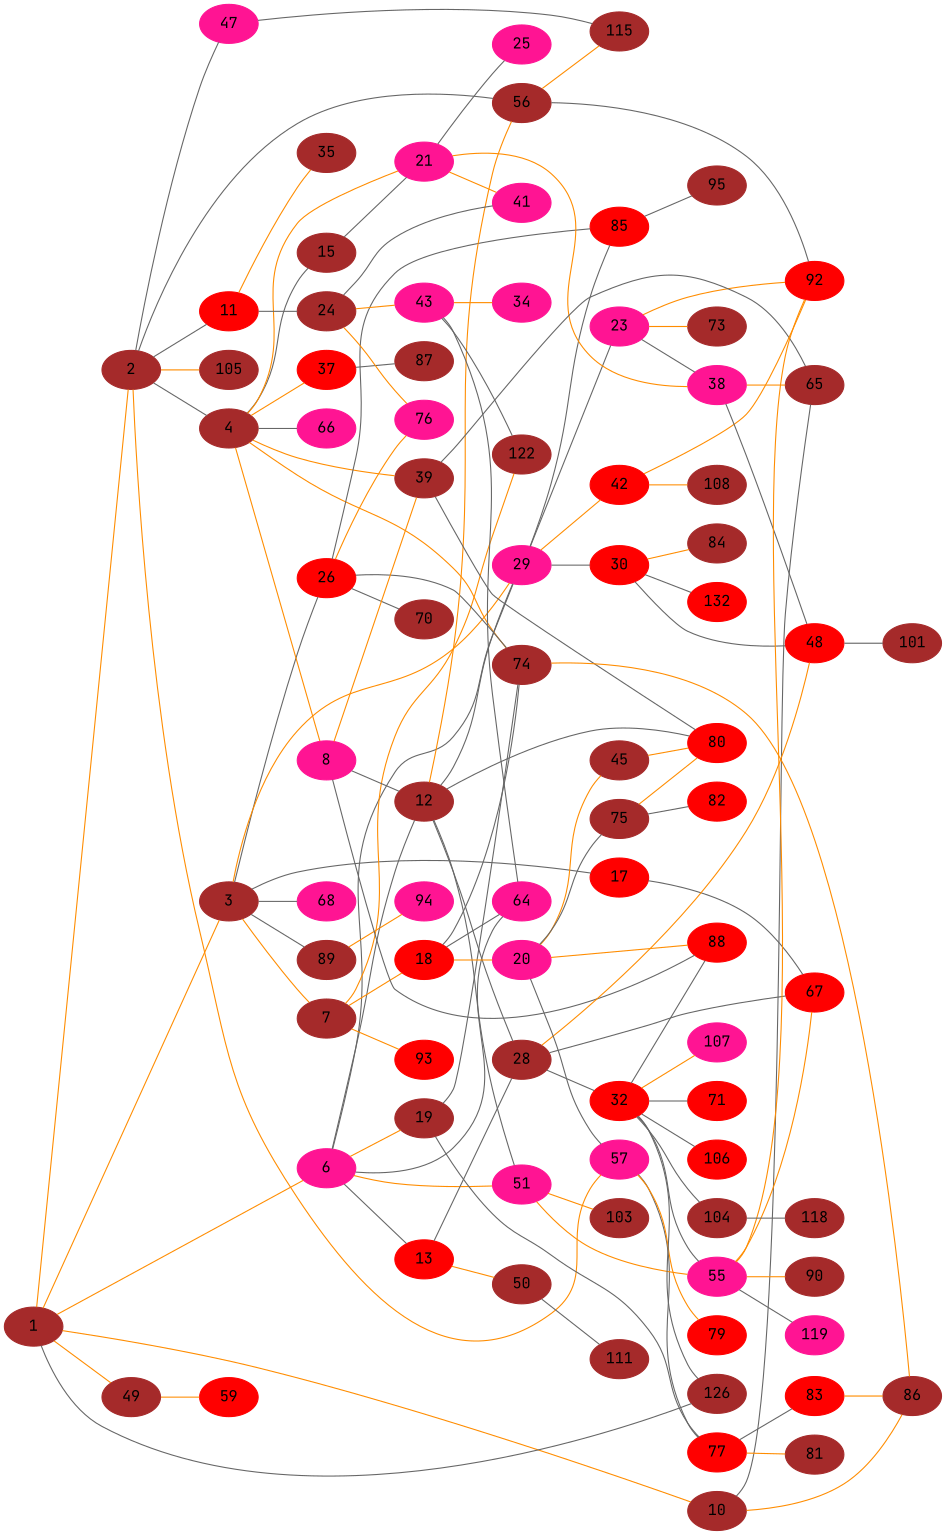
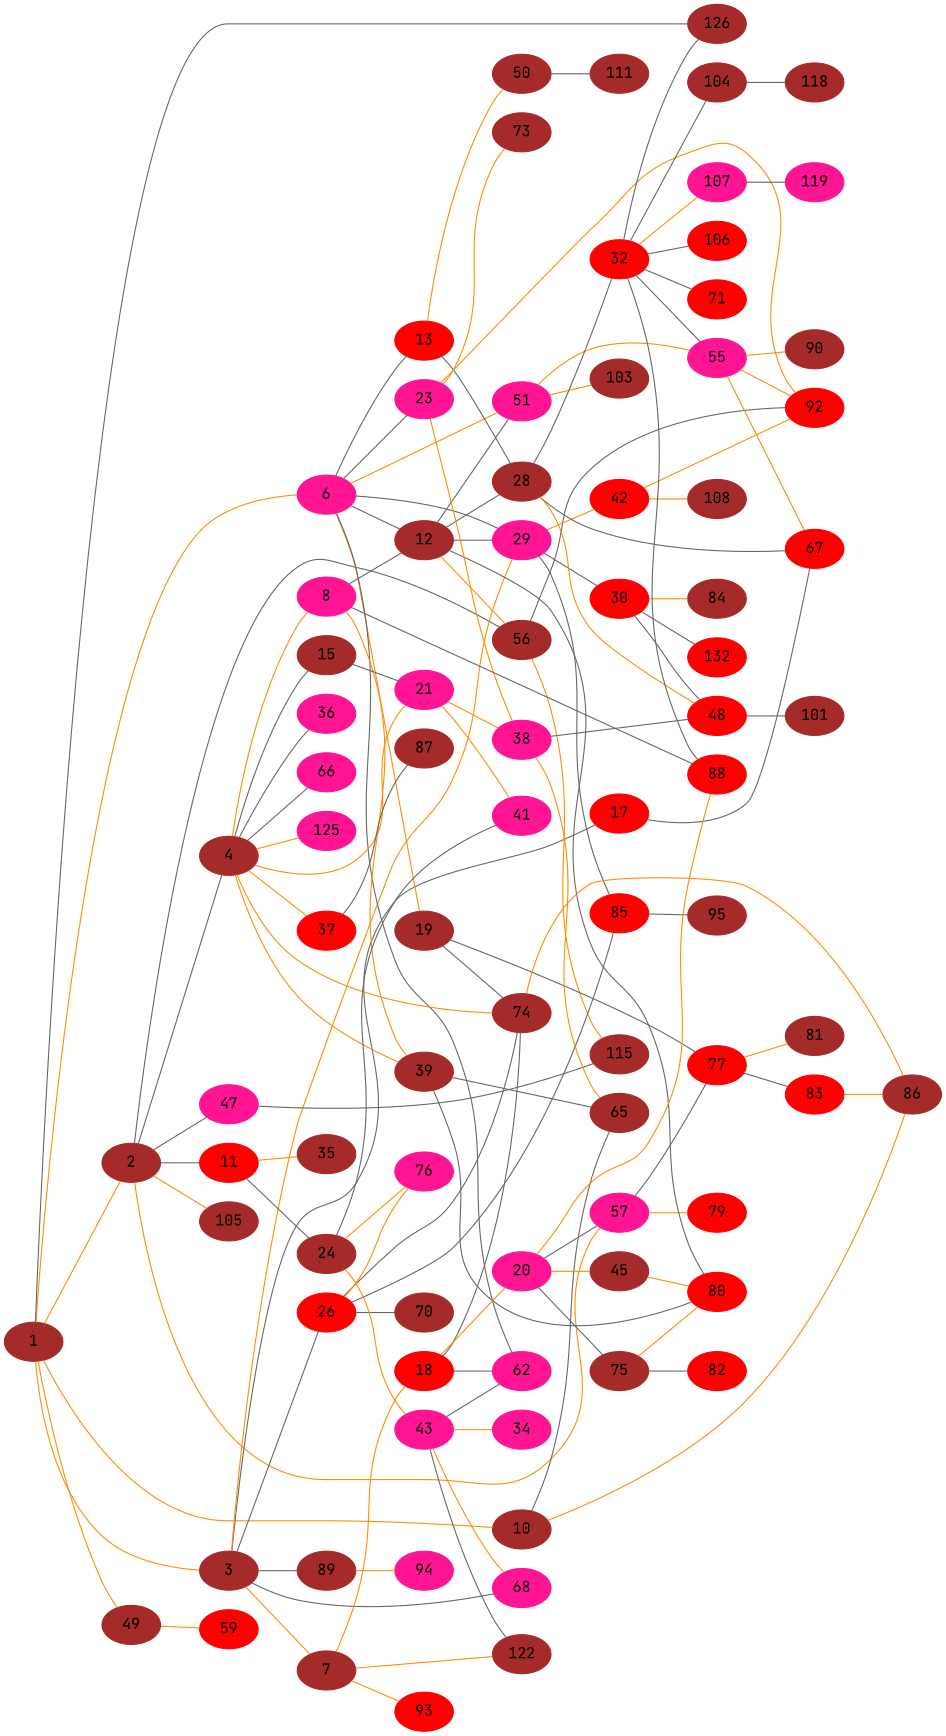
node "25": removed
edge "23" -- "38": color gray40 -> darkorange
edge "23" -- "29": now "23" -- "6"
node "36": added
node "125": added
node "64": label "64" -> "62"
edge "55" -- "119": now "107" -- "119"
edge "43" -- "68": added
